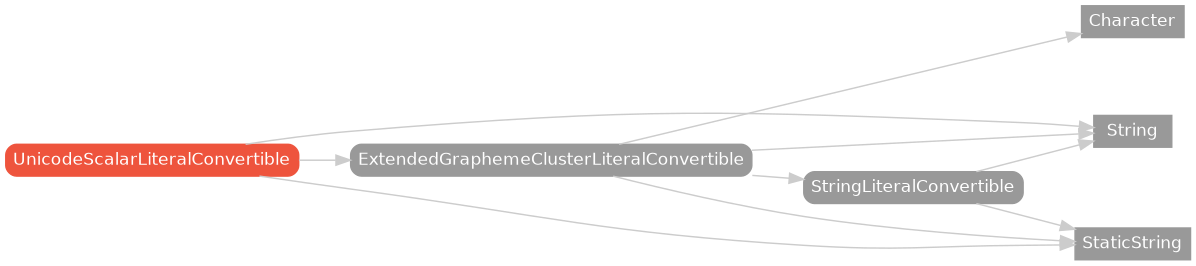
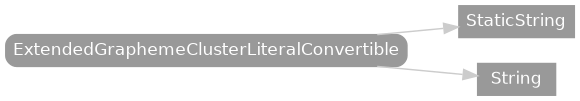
node "Character": removed
node "UnicodeScalarLiteralConvertible": removed
node "StringLiteralConvertible": removed
